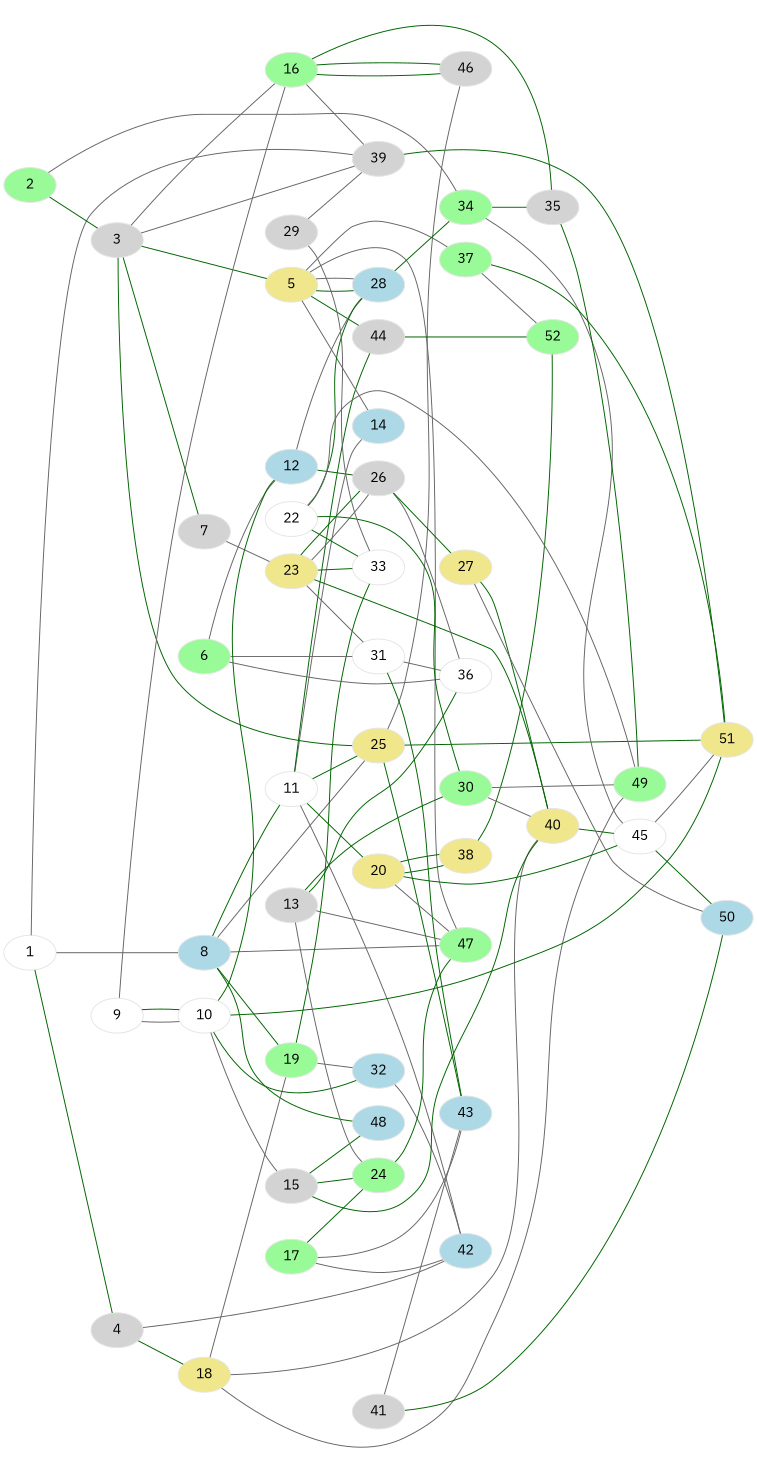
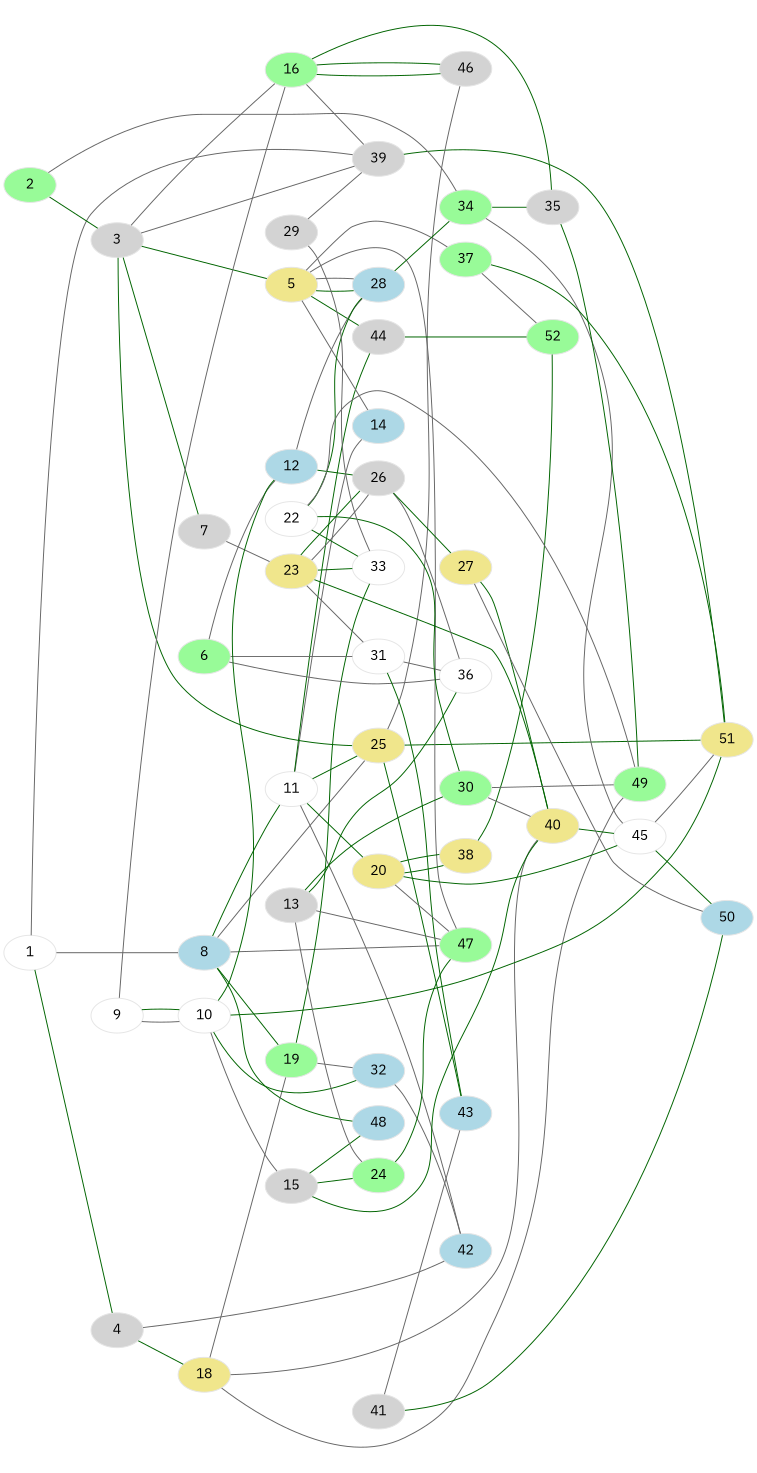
node "17": removed
